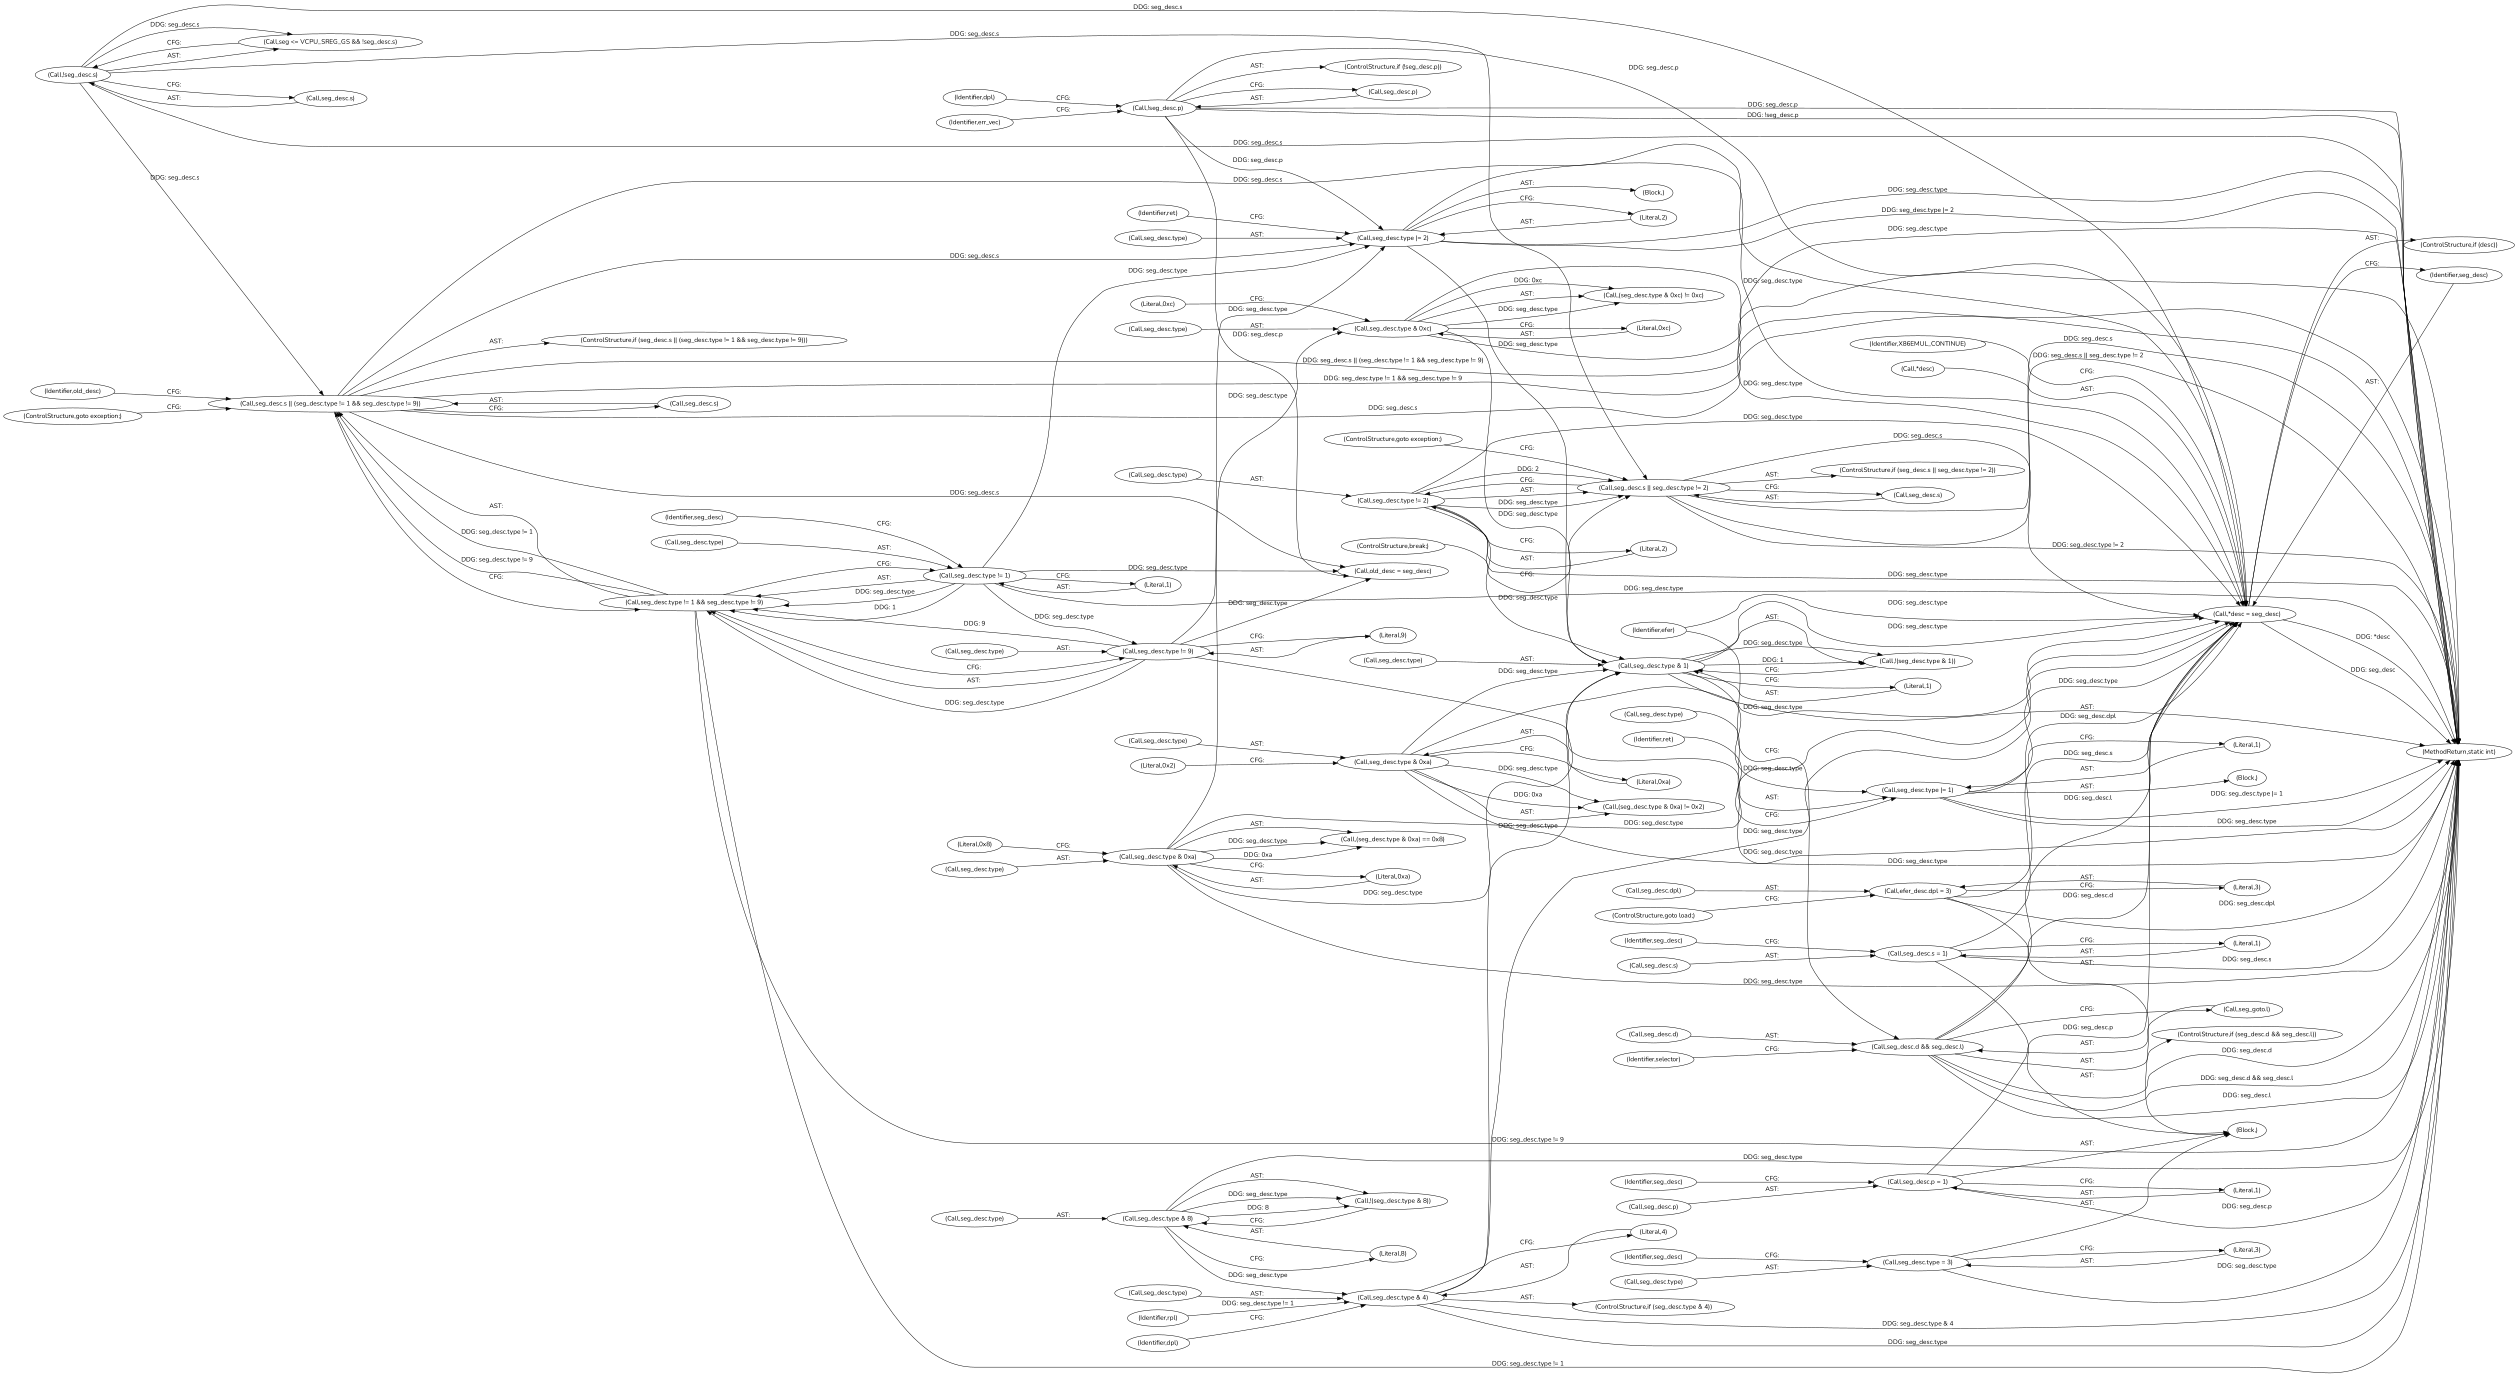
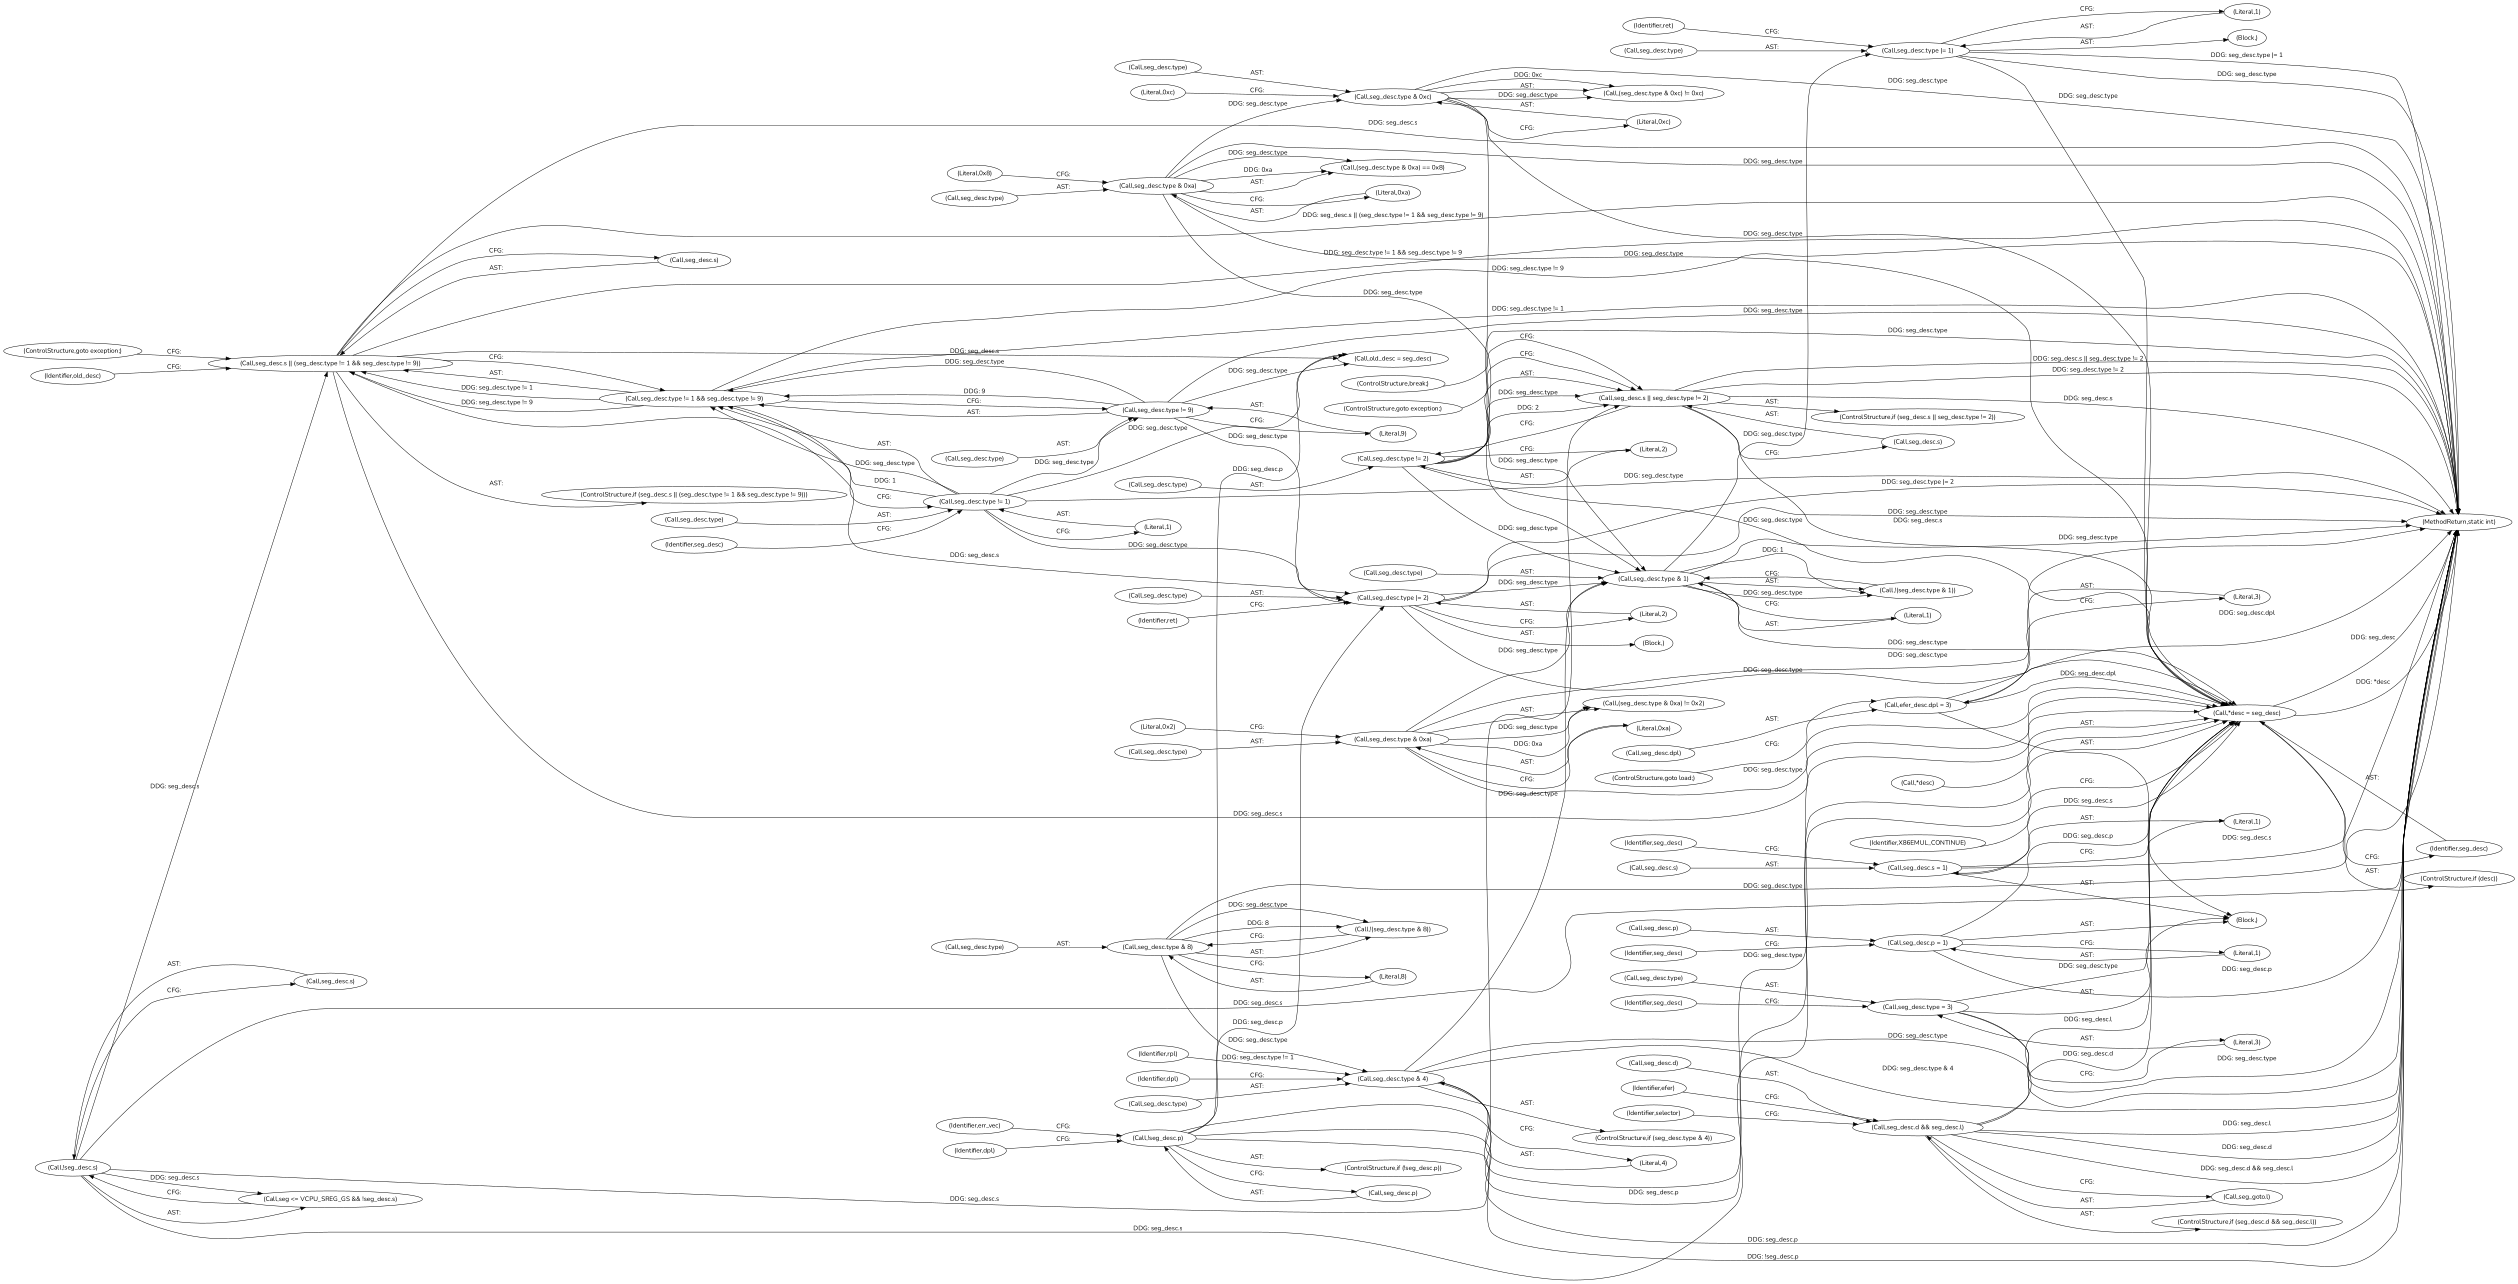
edge "(Identifier,efer)" -> "(Call,*desc = seg_desc)": now "(Call,seg_desc.type = 3)" -> "(Call,*desc = seg_desc)"
edge "(Call,seg_desc.type & 1)" -> "(MethodReturn,static int)": label "AST: " -> "DDG: seg_desc.type"
